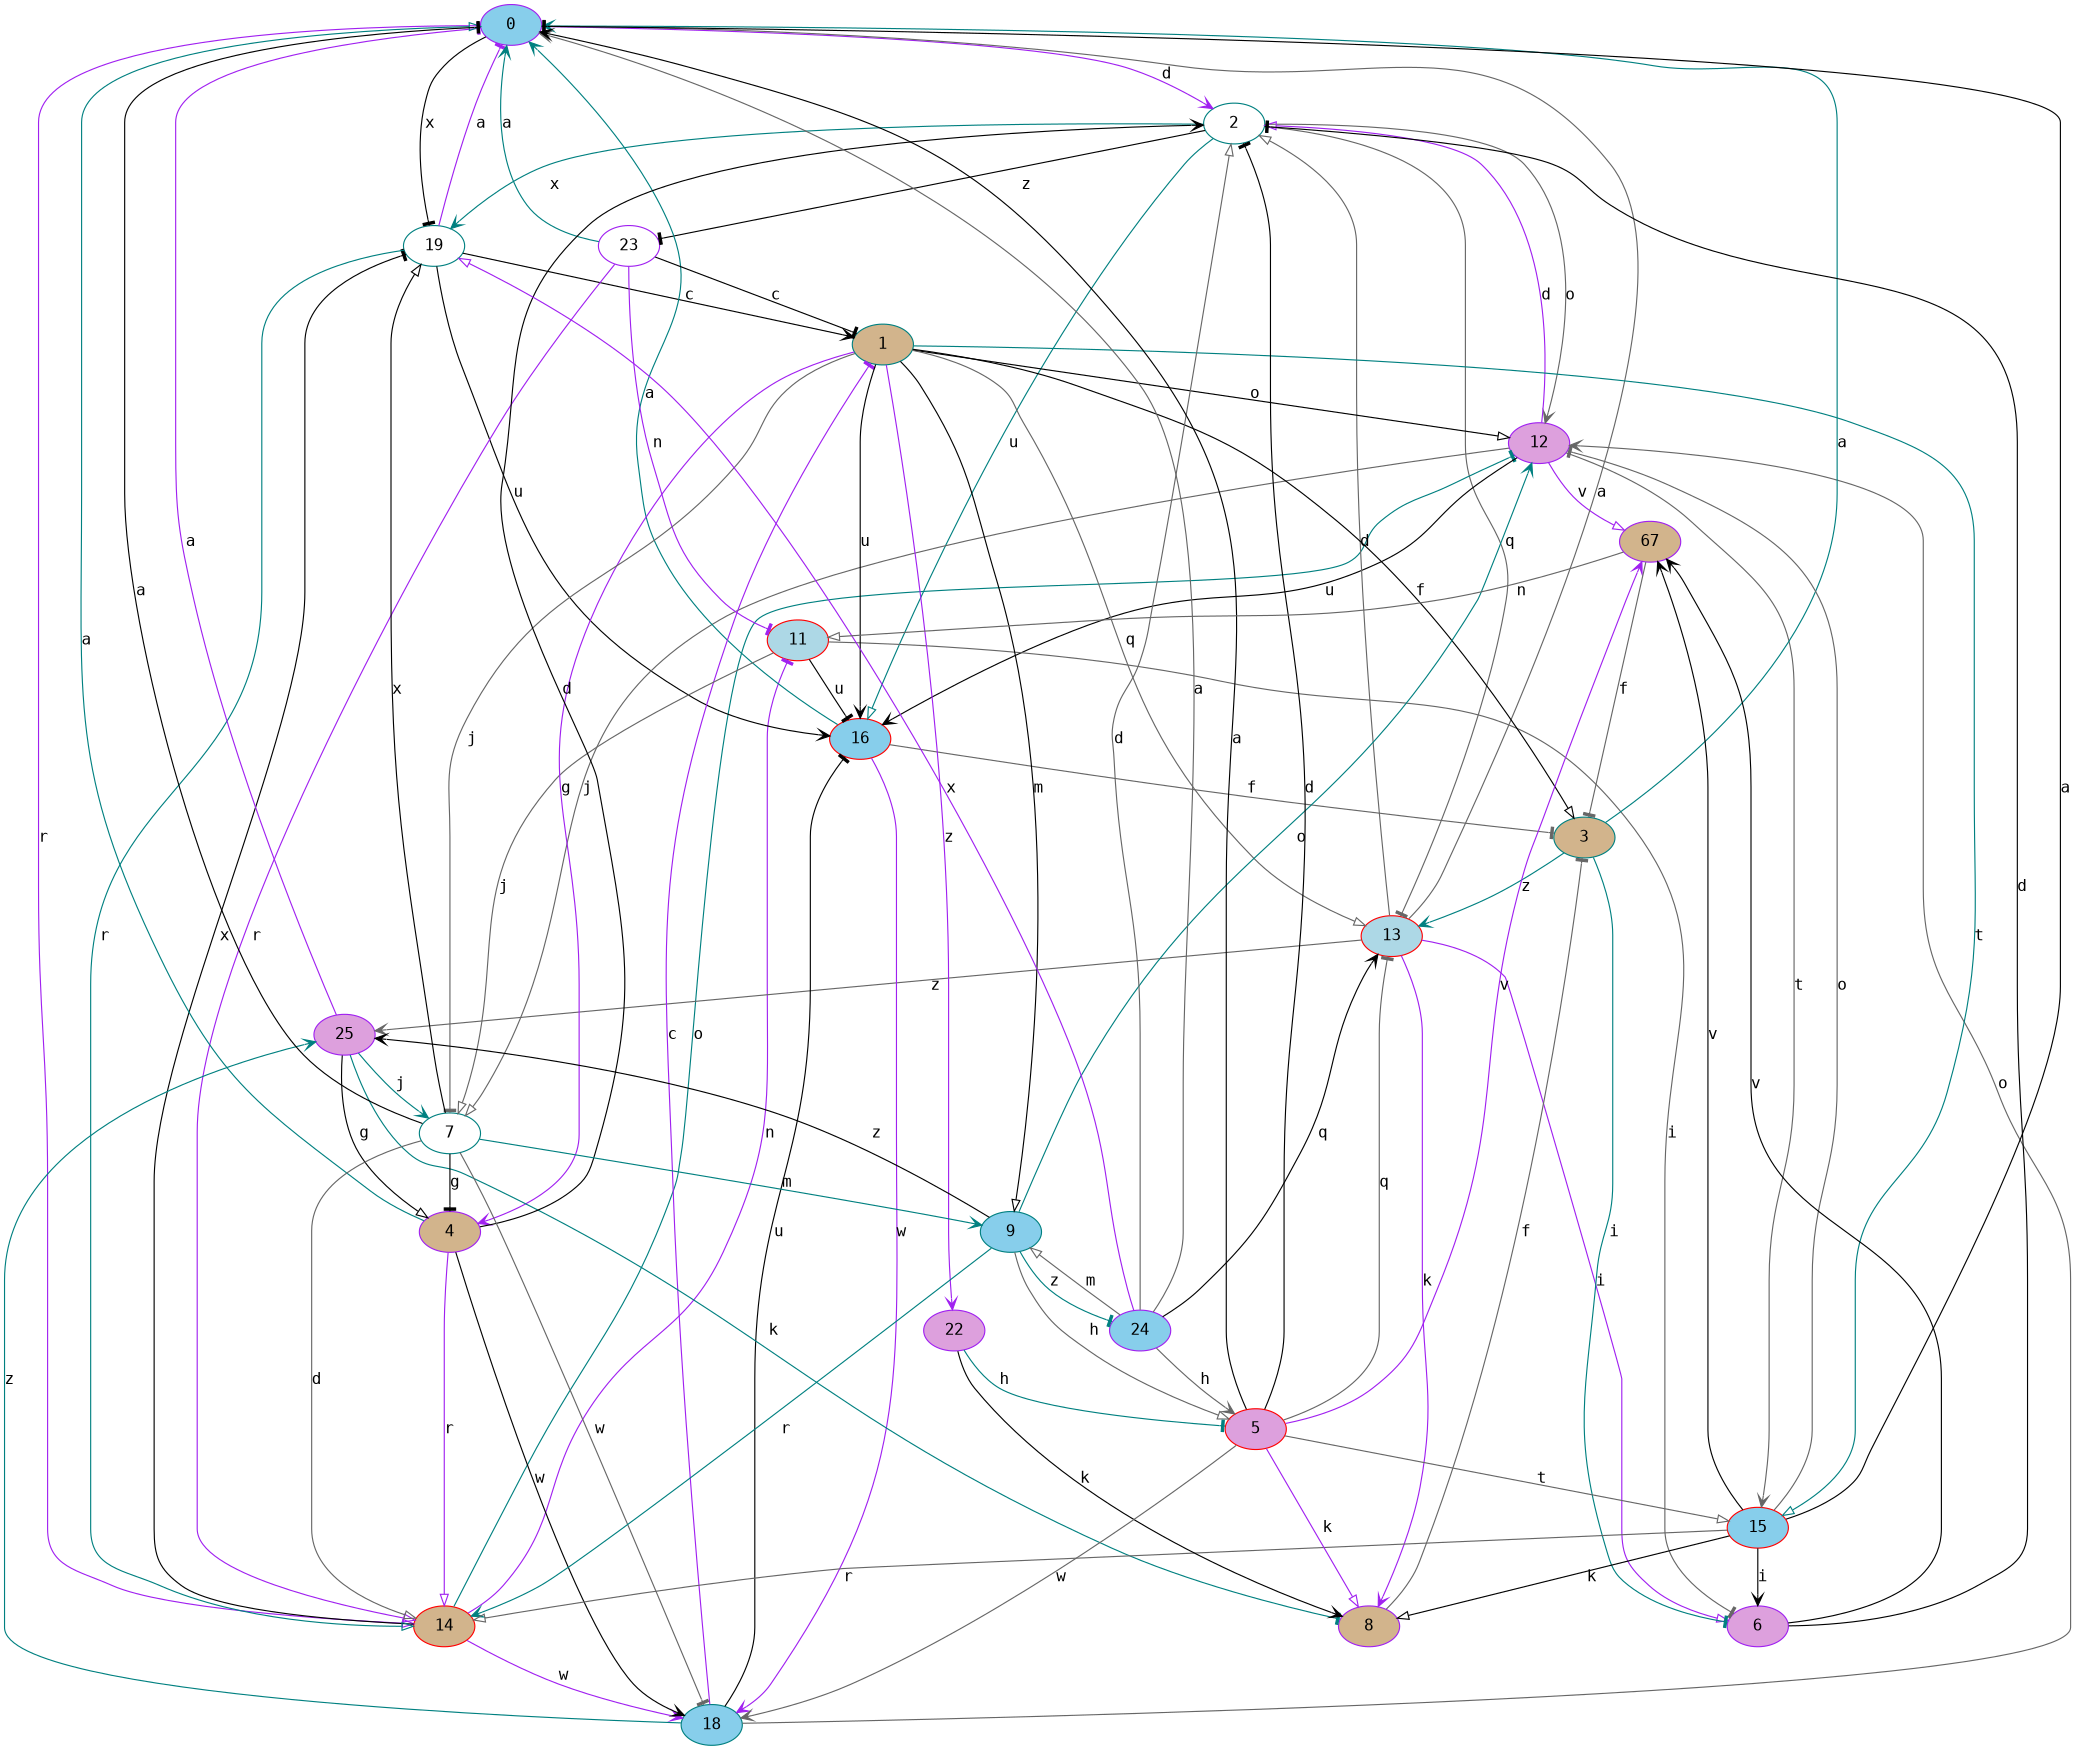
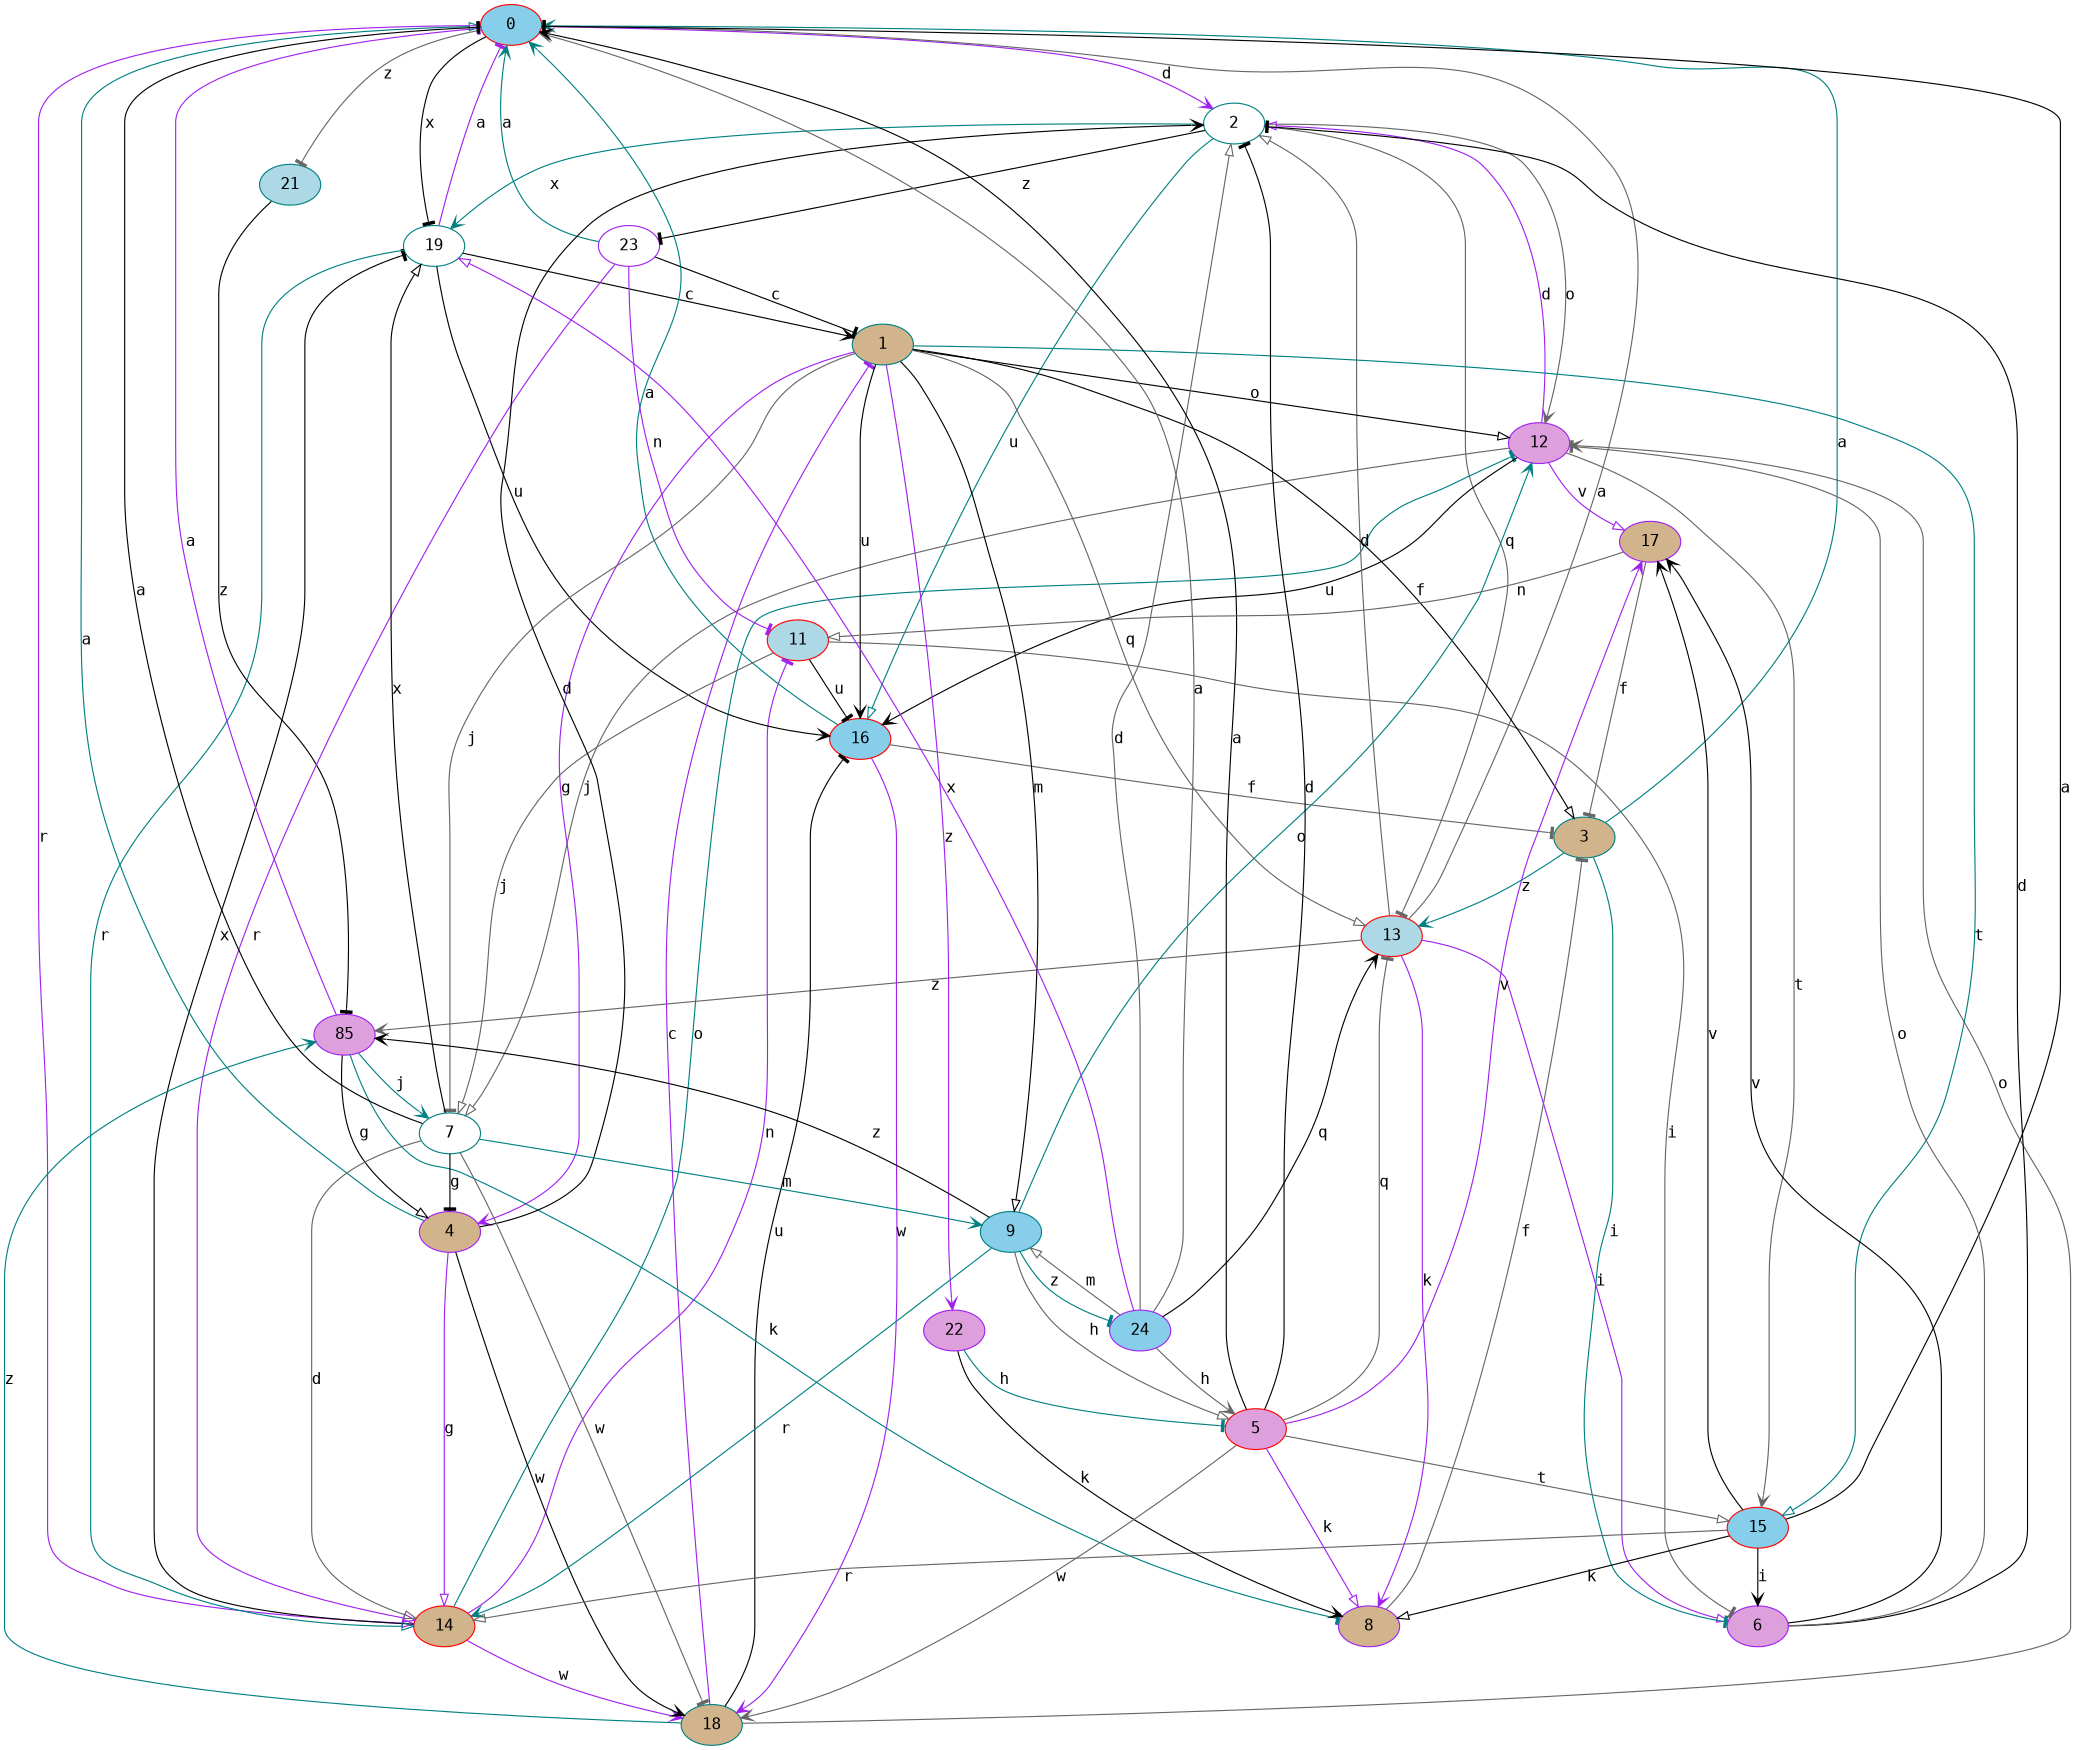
node "0": color purple -> red
node "21": added
node "67": label "67" -> "17"
edge "15" -> "12": now "6" -> "12"
node "25": label "25" -> "85"
edge "4" -> "14": label "r" -> "g"
node "18": fillcolor skyblue -> tan
